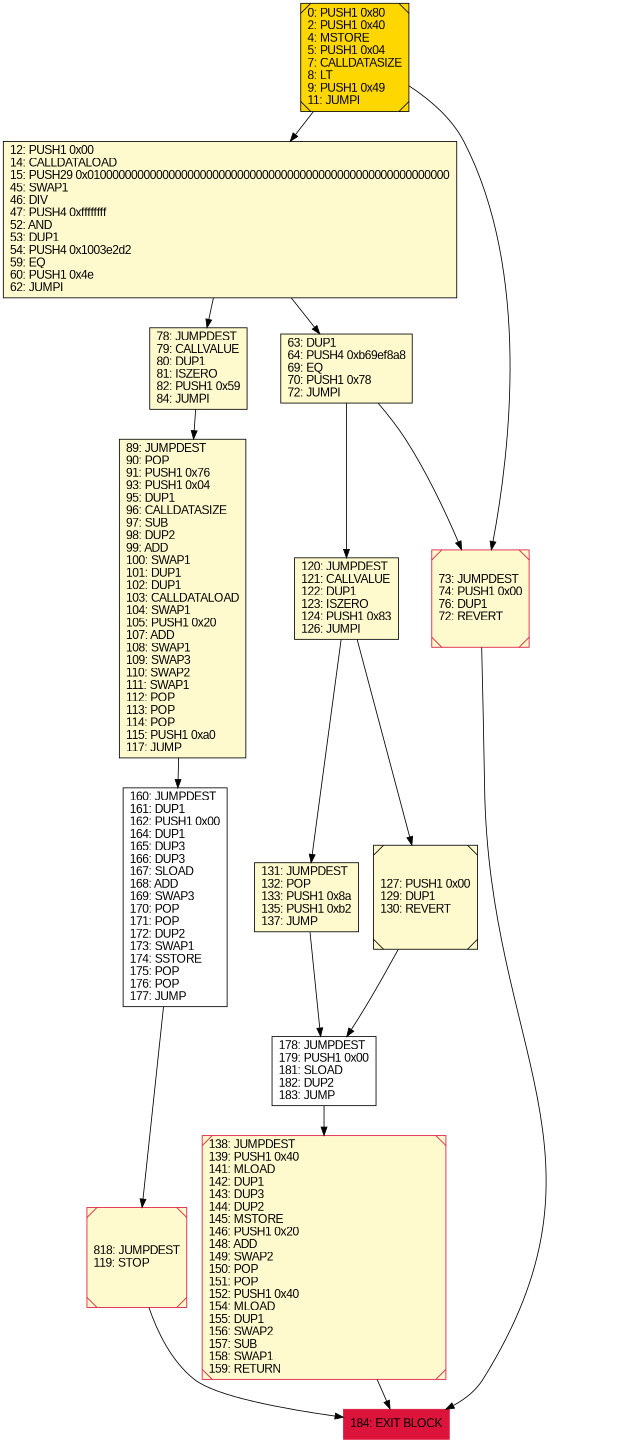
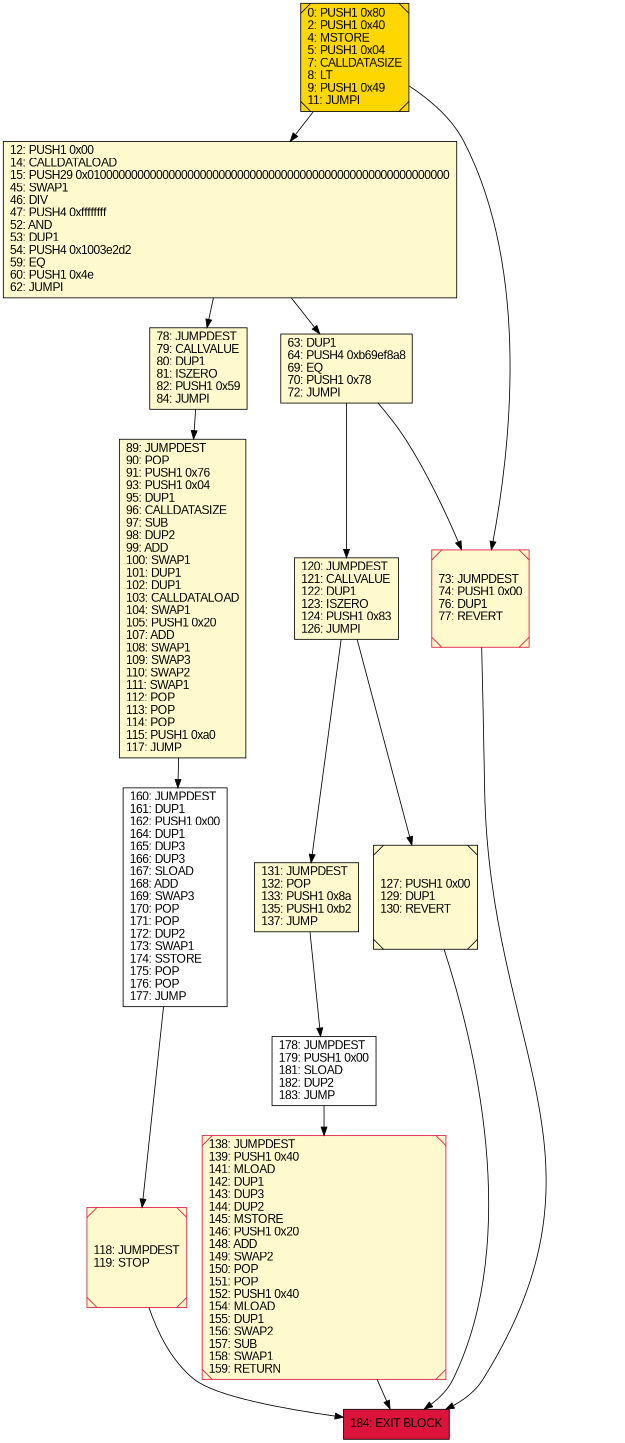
node "73: JUMPDEST 74: PUSH1 0x00 76: DUP1 72: REVERT": label "73: JUMPDEST 74: PUSH1 0x00 76: DUP1 72: REVERT" -> "73: JUMPDEST 74: PUSH1 0x00 76: DUP1 77: REVERT"
edge "127: PUSH1 0x00 129: DUP1 130: REVERT" -> "178: JUMPDEST 179: PUSH1 0x00 181: SLOAD 182: DUP2 183: JUMP": now "127: PUSH1 0x00 129: DUP1 130: REVERT" -> "184: EXIT BLOCK"
node "818: JUMPDEST 119: STOP": label "818: JUMPDEST 119: STOP" -> "118: JUMPDEST 119: STOP"
node "184: EXIT BLOCK": color crimson -> black
